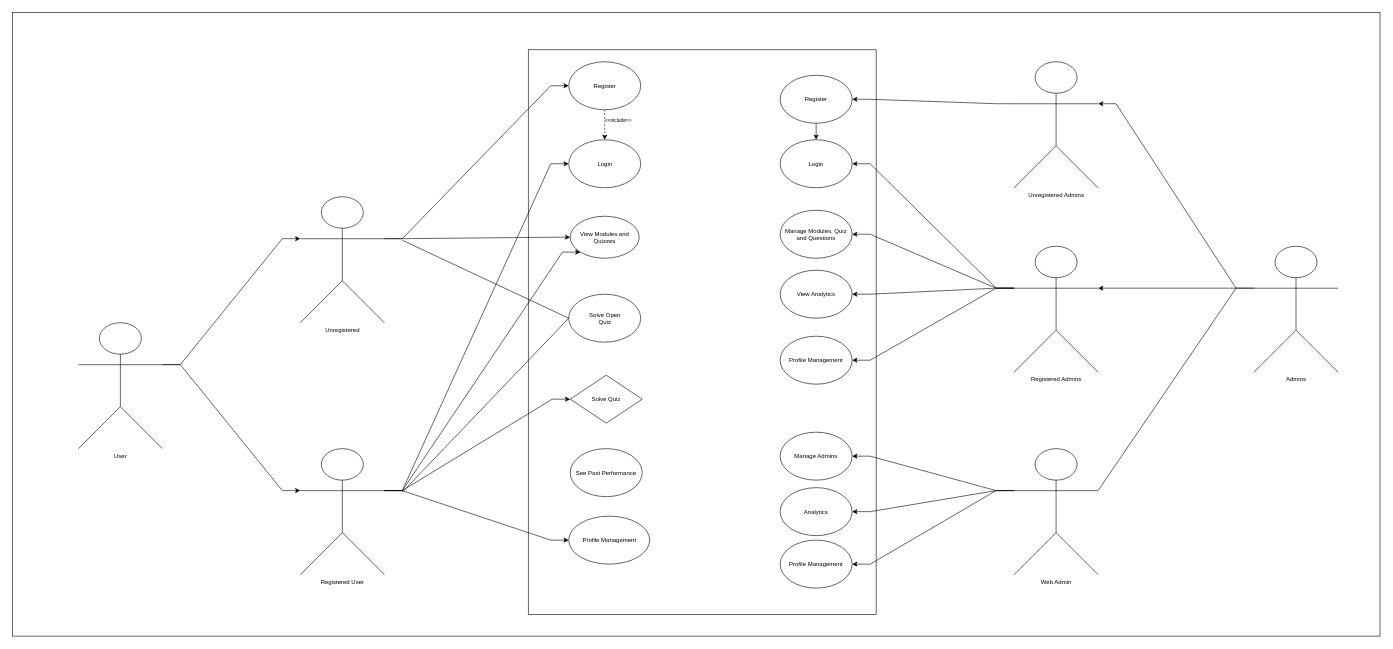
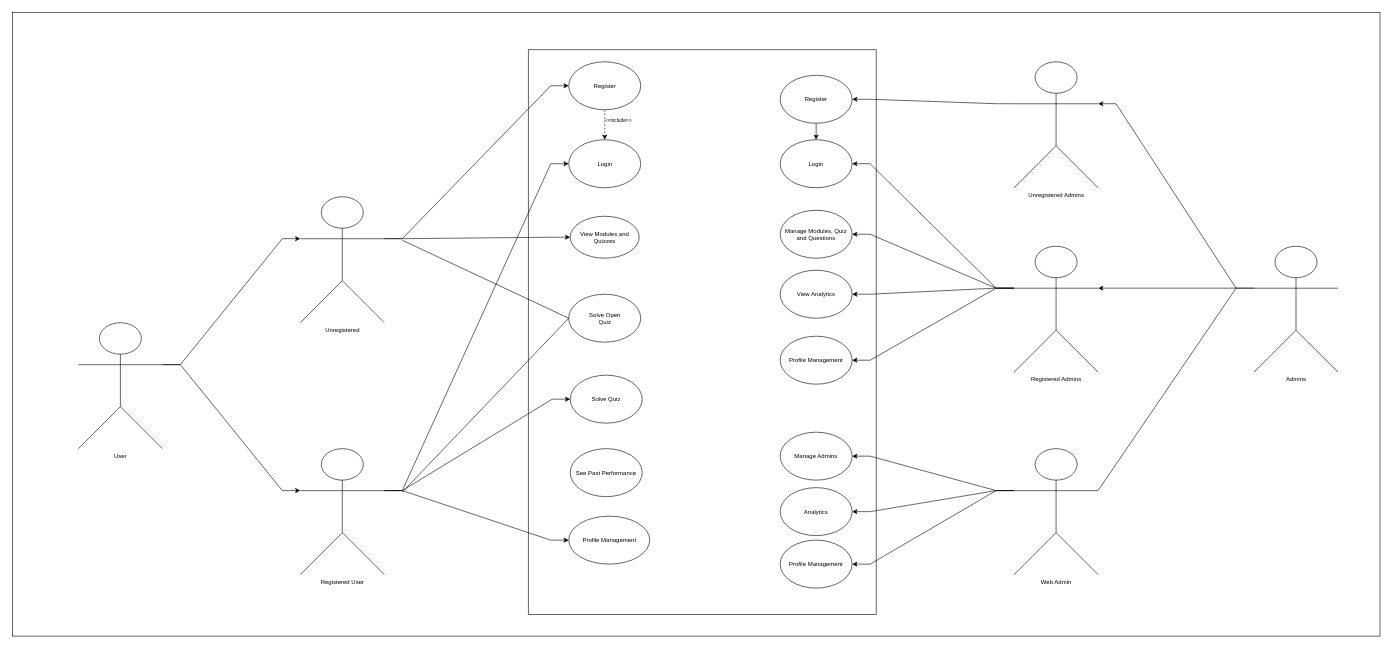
edge "Registered User" -> "View Modules and Quizzes": removed
node "Solve Quiz": shape diamond -> ellipse
